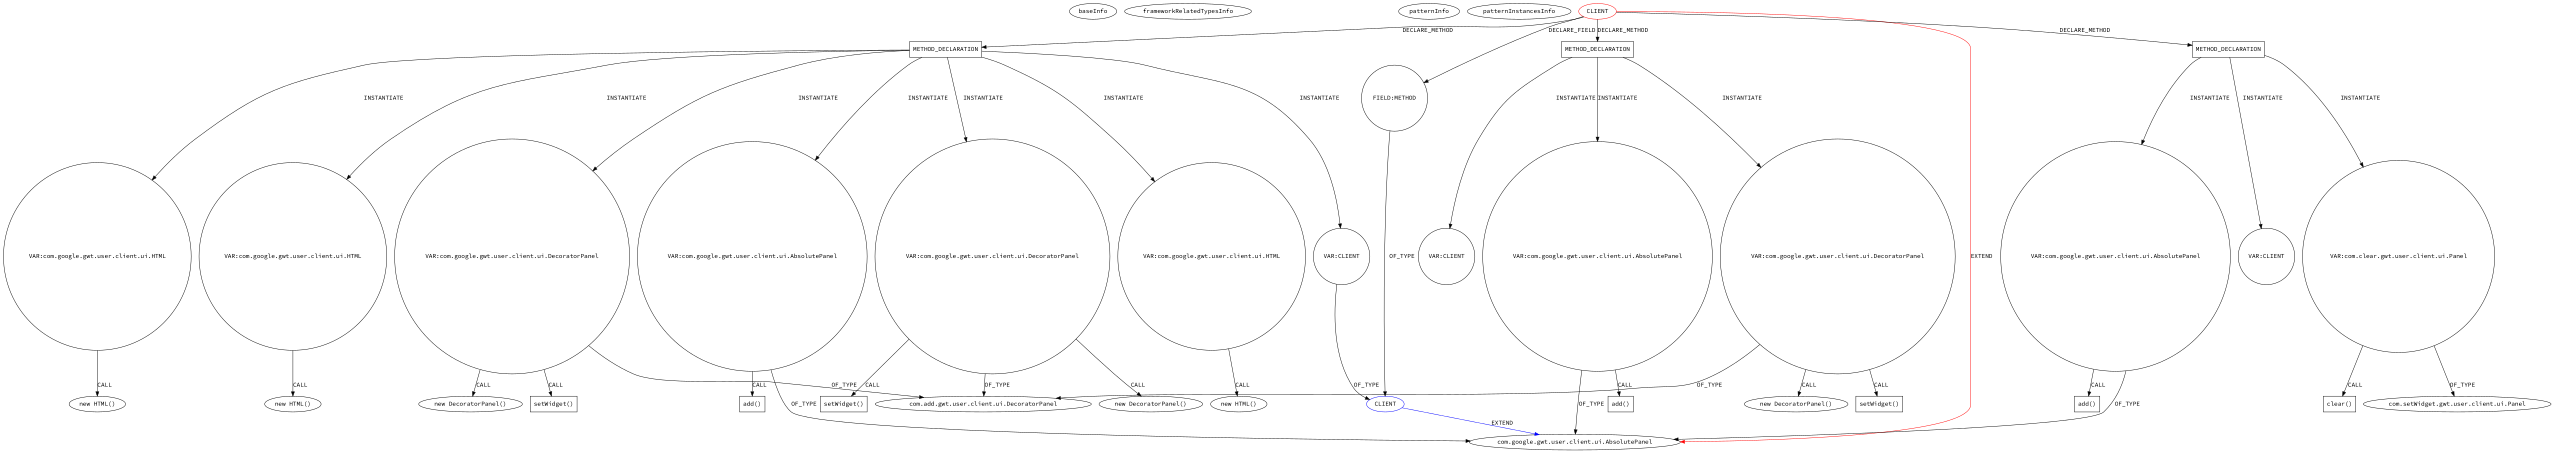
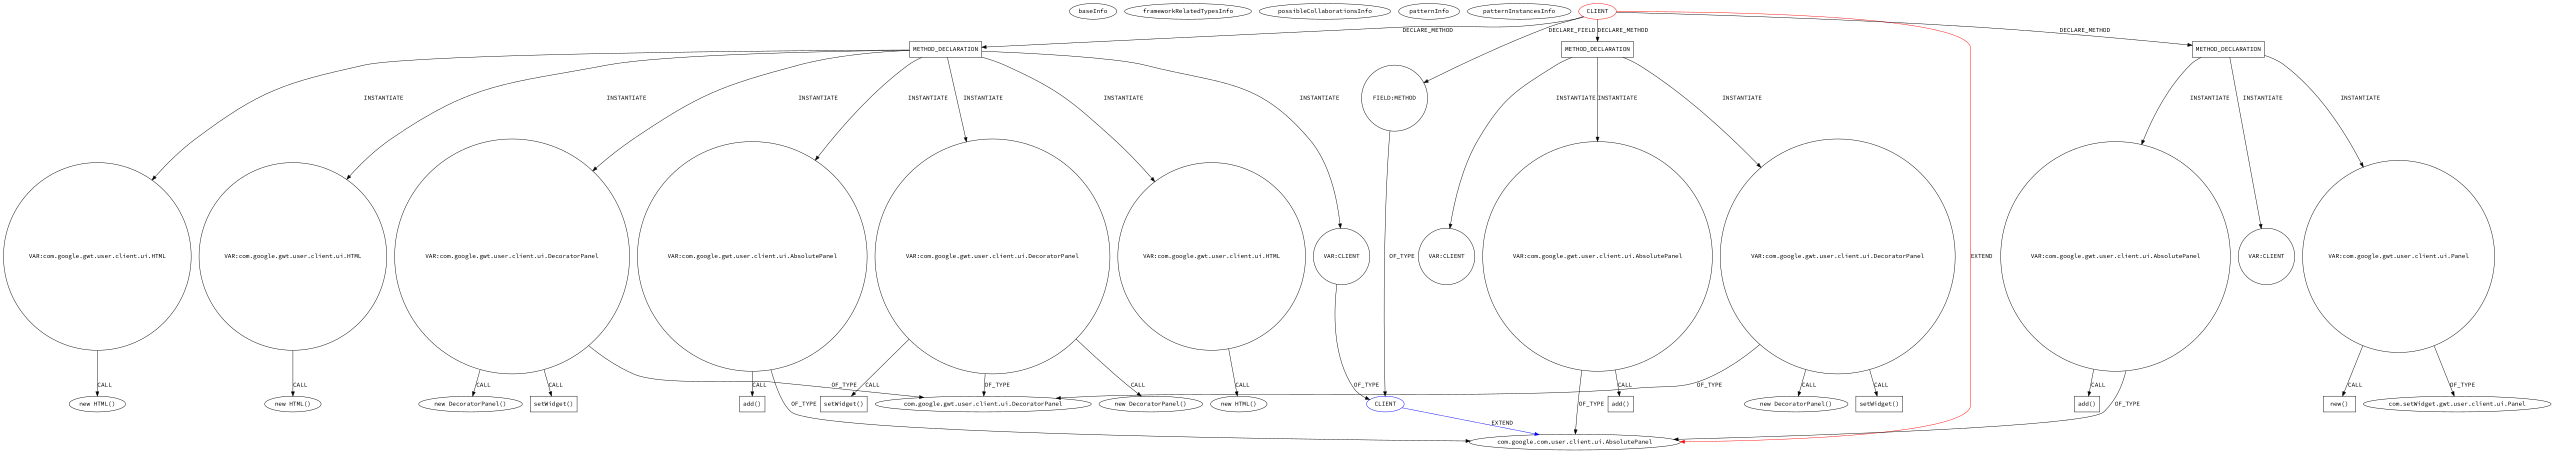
node "possibleCollaborationsInfo": added
node "VAR:com.clear.gwt.user.client.ui.Panel": label "VAR:com.clear.gwt.user.client.ui.Panel" -> "VAR:com.google.gwt.user.client.ui.Panel"
node "com.add.gwt.user.client.ui.DecoratorPanel": label "com.add.gwt.user.client.ui.DecoratorPanel" -> "com.google.gwt.user.client.ui.DecoratorPanel"
node "clear()": label "clear()" -> "new()"
node "com.google.gwt.user.client.ui.AbsolutePanel": label "com.google.gwt.user.client.ui.AbsolutePanel" -> "com.google.com.user.client.ui.AbsolutePanel"
